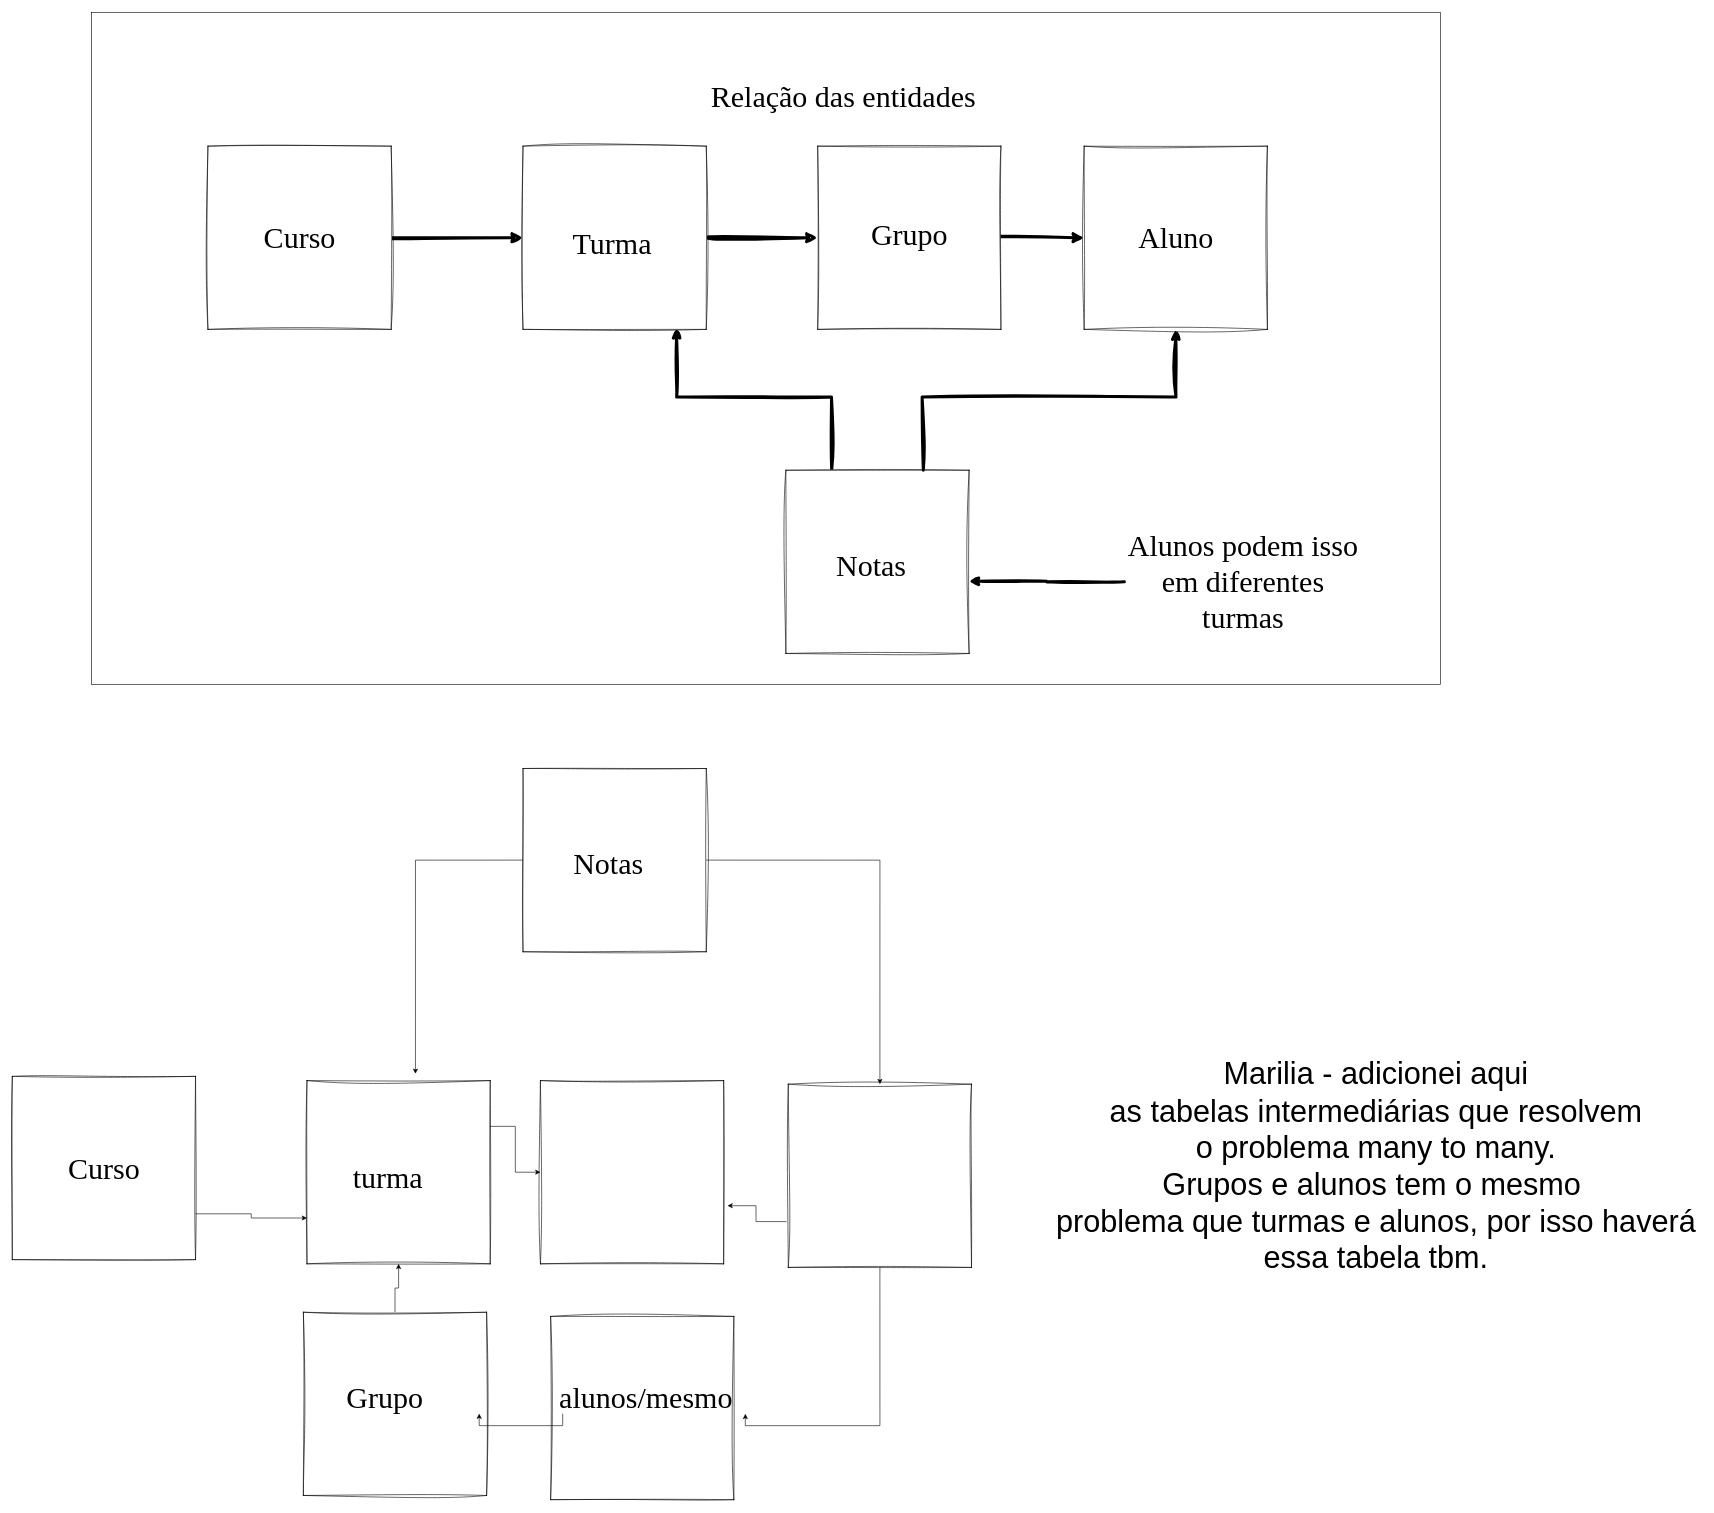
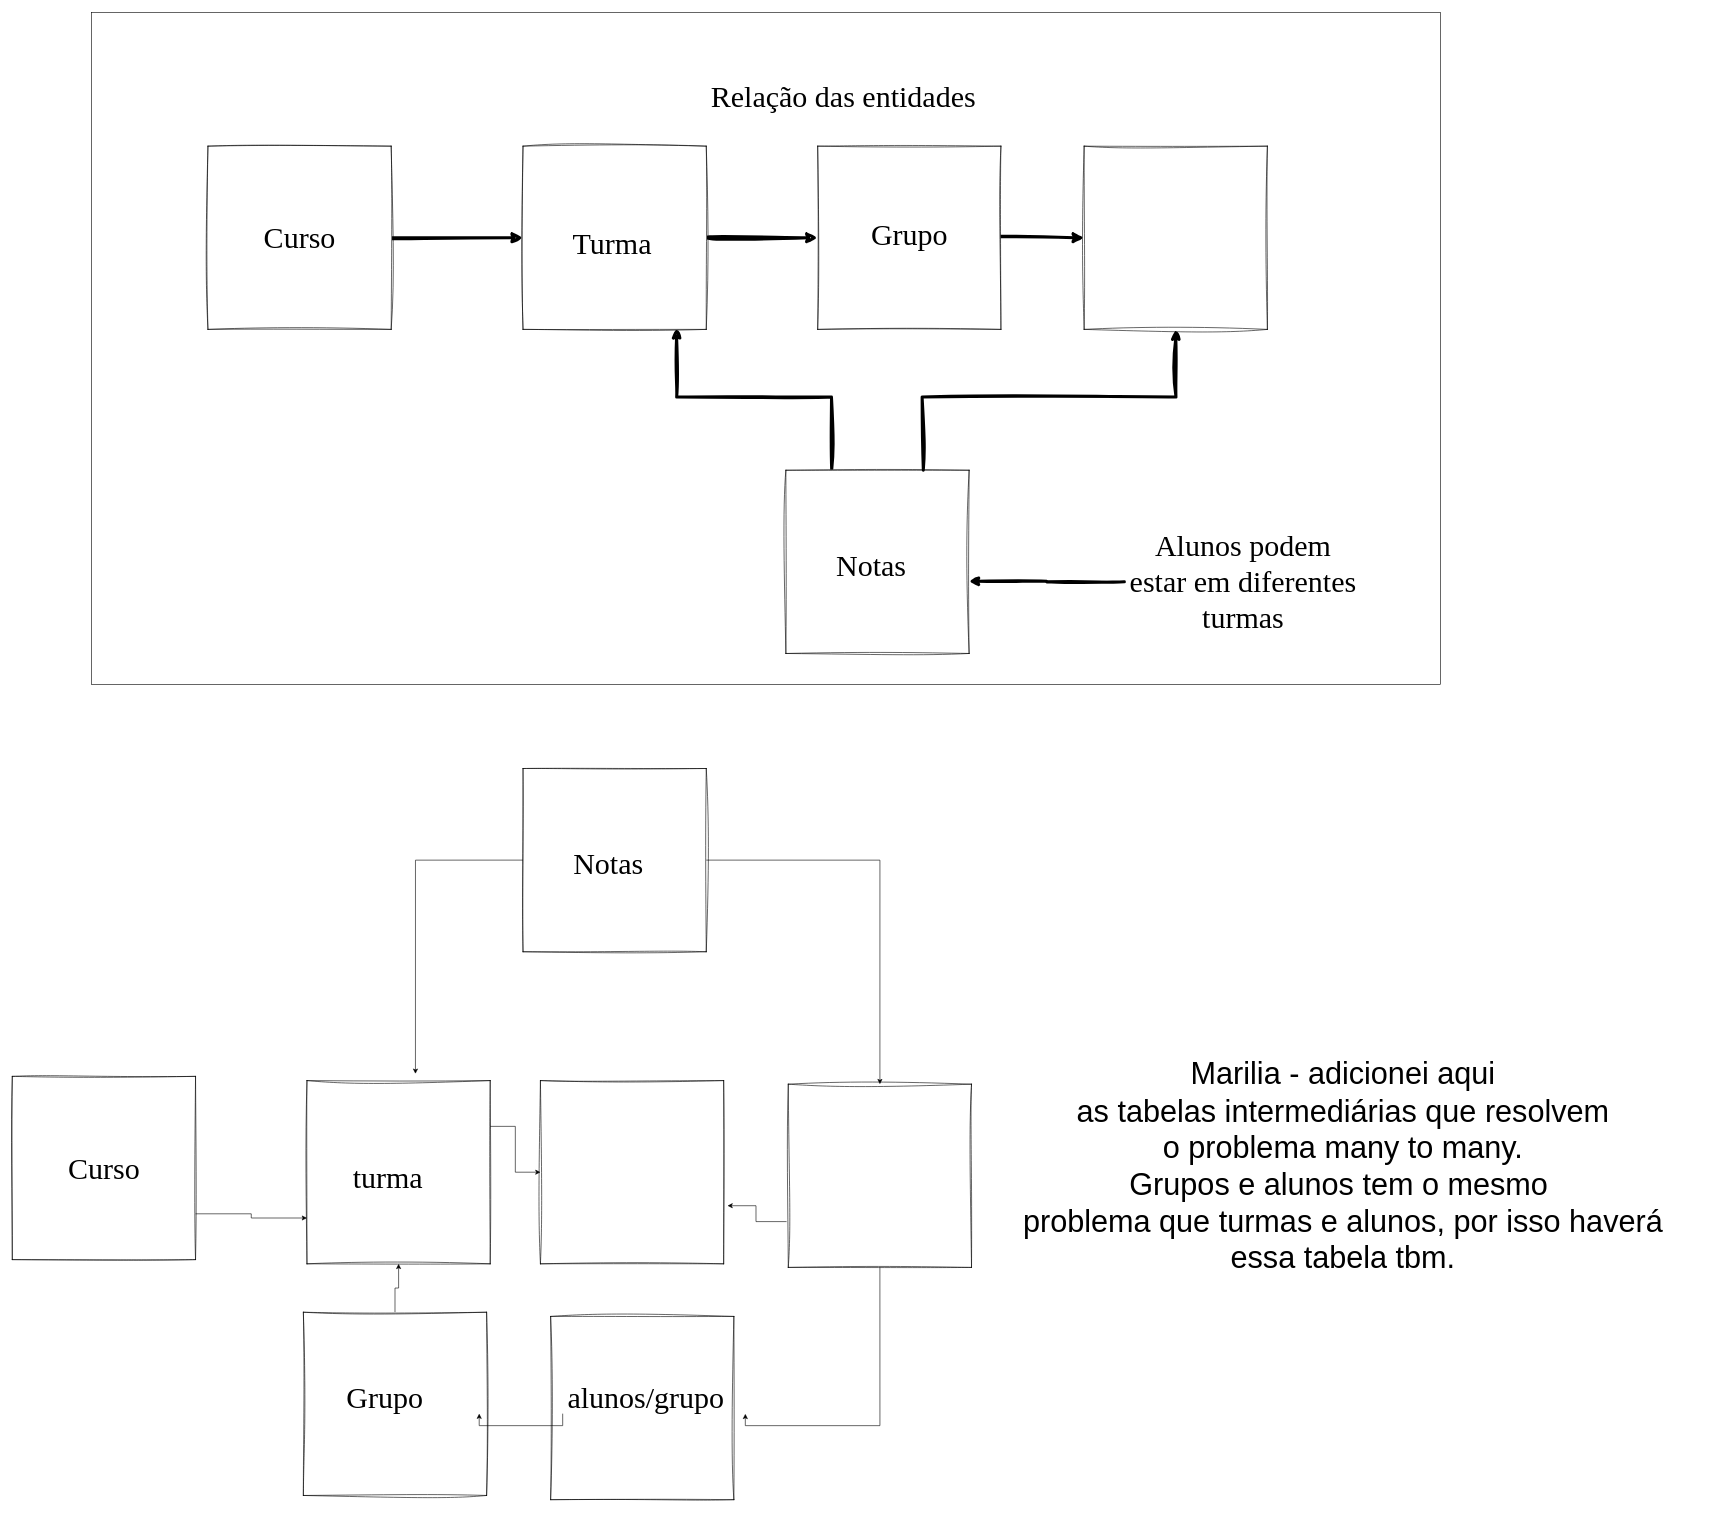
node "Aluno": removed
node "Alunos podem isso em diferentes turmas": label "Alunos podem isso em diferentes turmas" -> "Alunos podem estar em diferentes turmas"
node "Marilia - adicionei aqui as tabelas intermediárias que resolvem o problema many to many. Grupos e alunos tem o mesmo problema que turmas e alunos, por isso haverá essa tabela tbm.": moved (1376, 1184) -> (1343, 1184)
node "alunos/mesmo": label "alunos/mesmo" -> "alunos/grupo"
